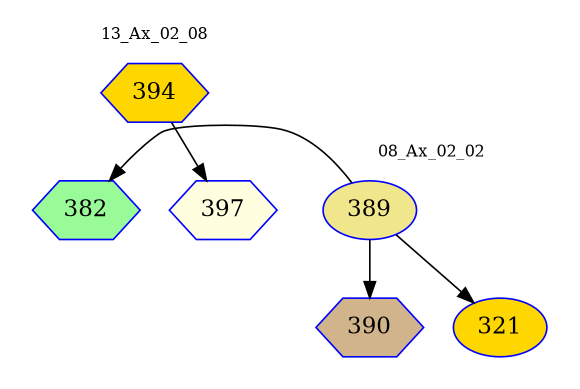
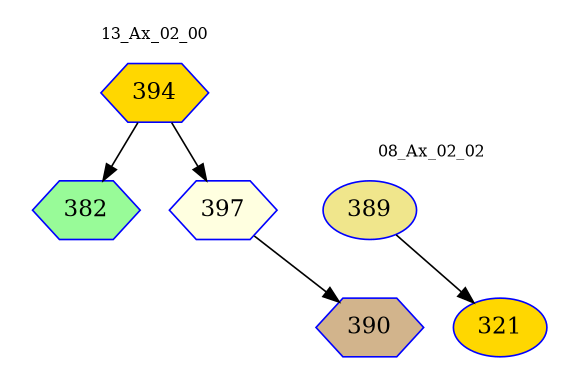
cluster "13_Ax_02_08": label "13_Ax_02_08" -> "13_Ax_02_00"
edge "389" -> "382": now "394" -> "382"
edge "389" -> "390": now "397" -> "390"
